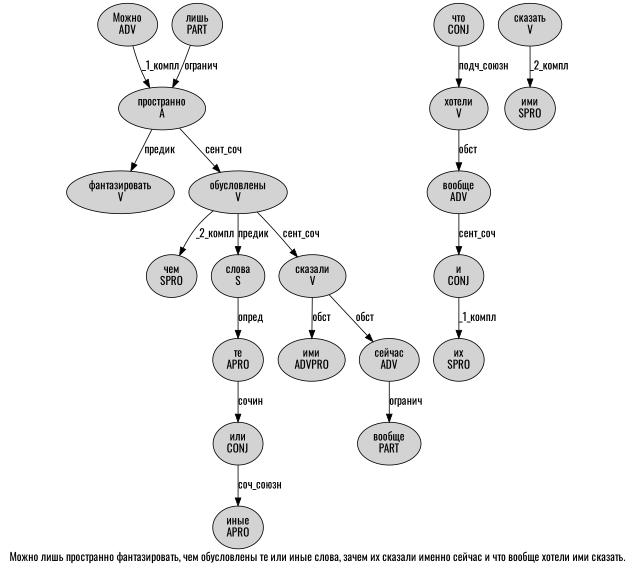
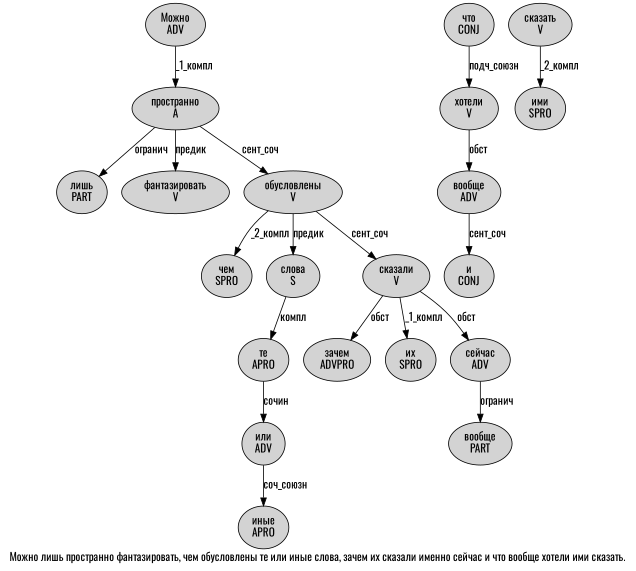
edge "лишь PART" -> "пространно A": reversed
edge "и CONJ" -> "их SPRO": now "сказали V" -> "их SPRO"
edge "слова S" -> "те APRO": label "опред" -> "компл"
node "ими ADVPRO": label "ими ADVPRO" -> "зачем ADVPRO"
node "или CONJ": label "или CONJ" -> "или ADV"
